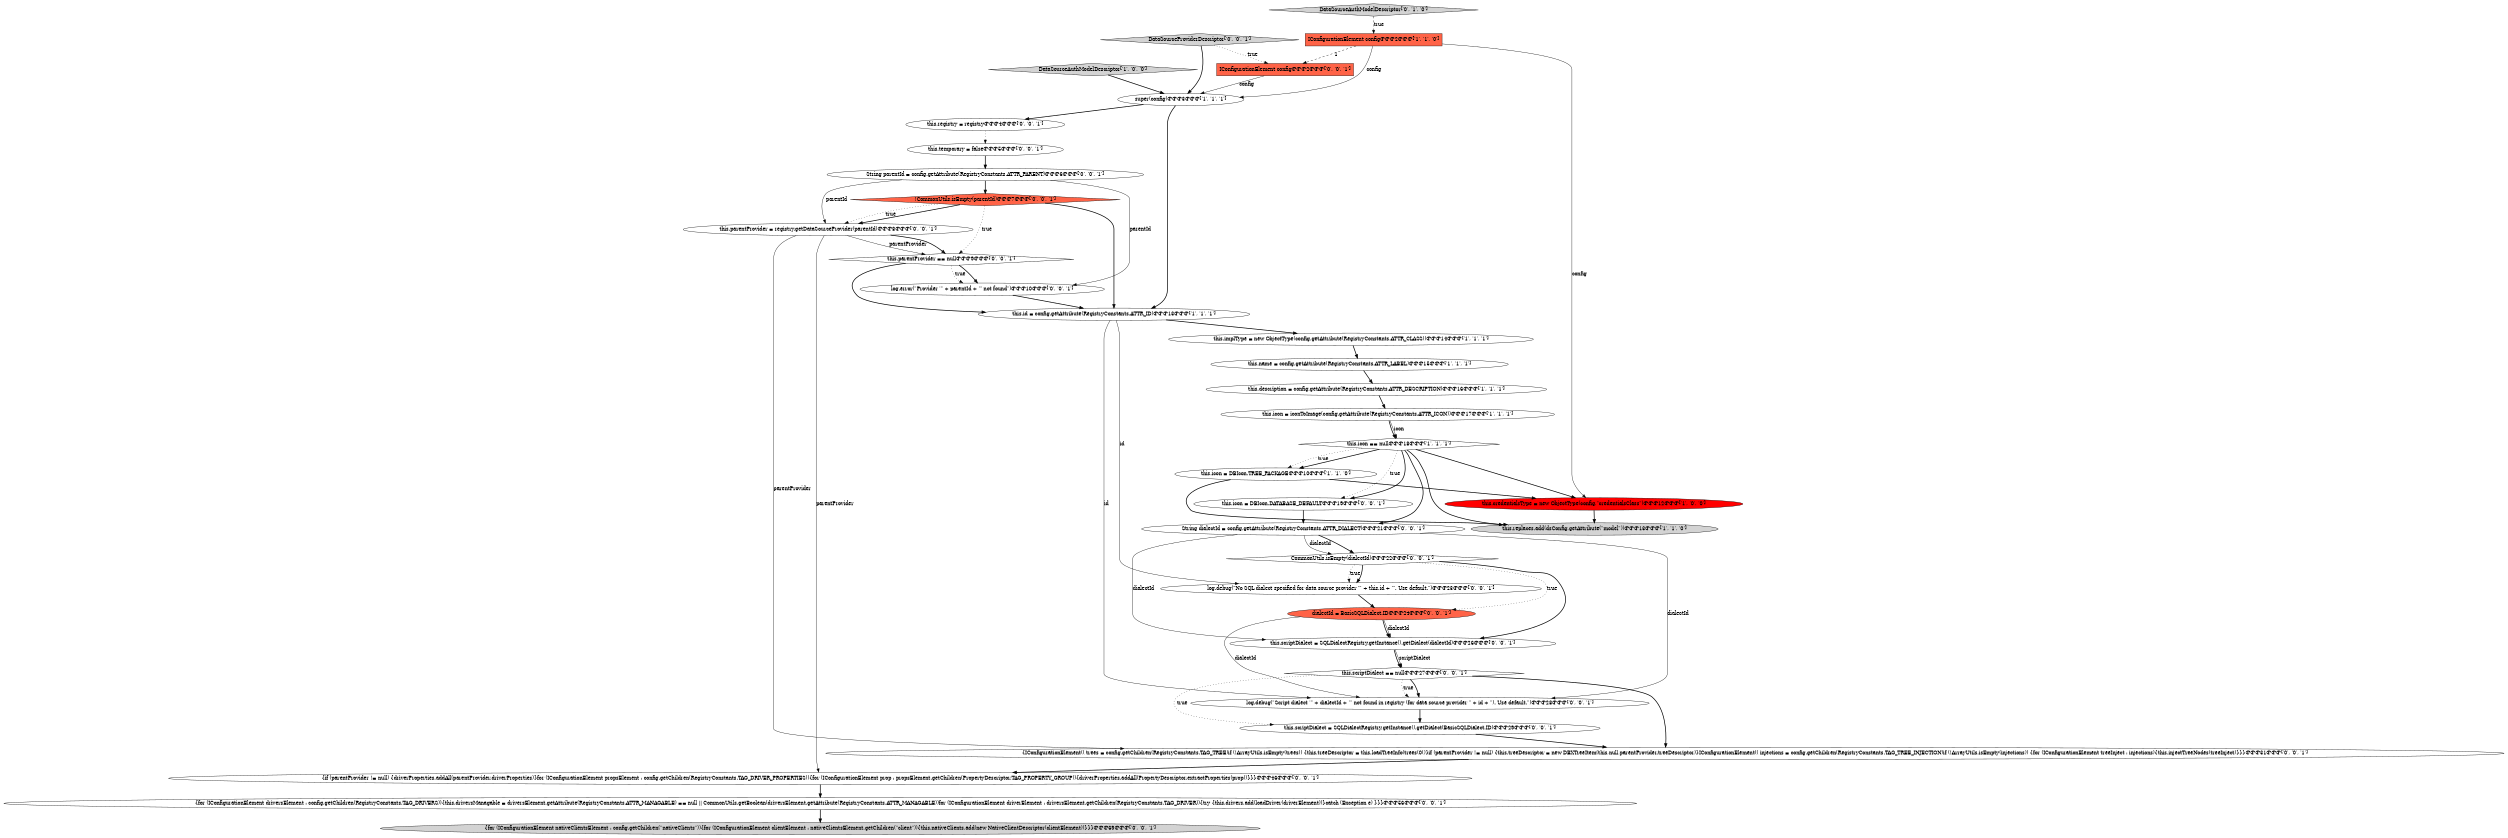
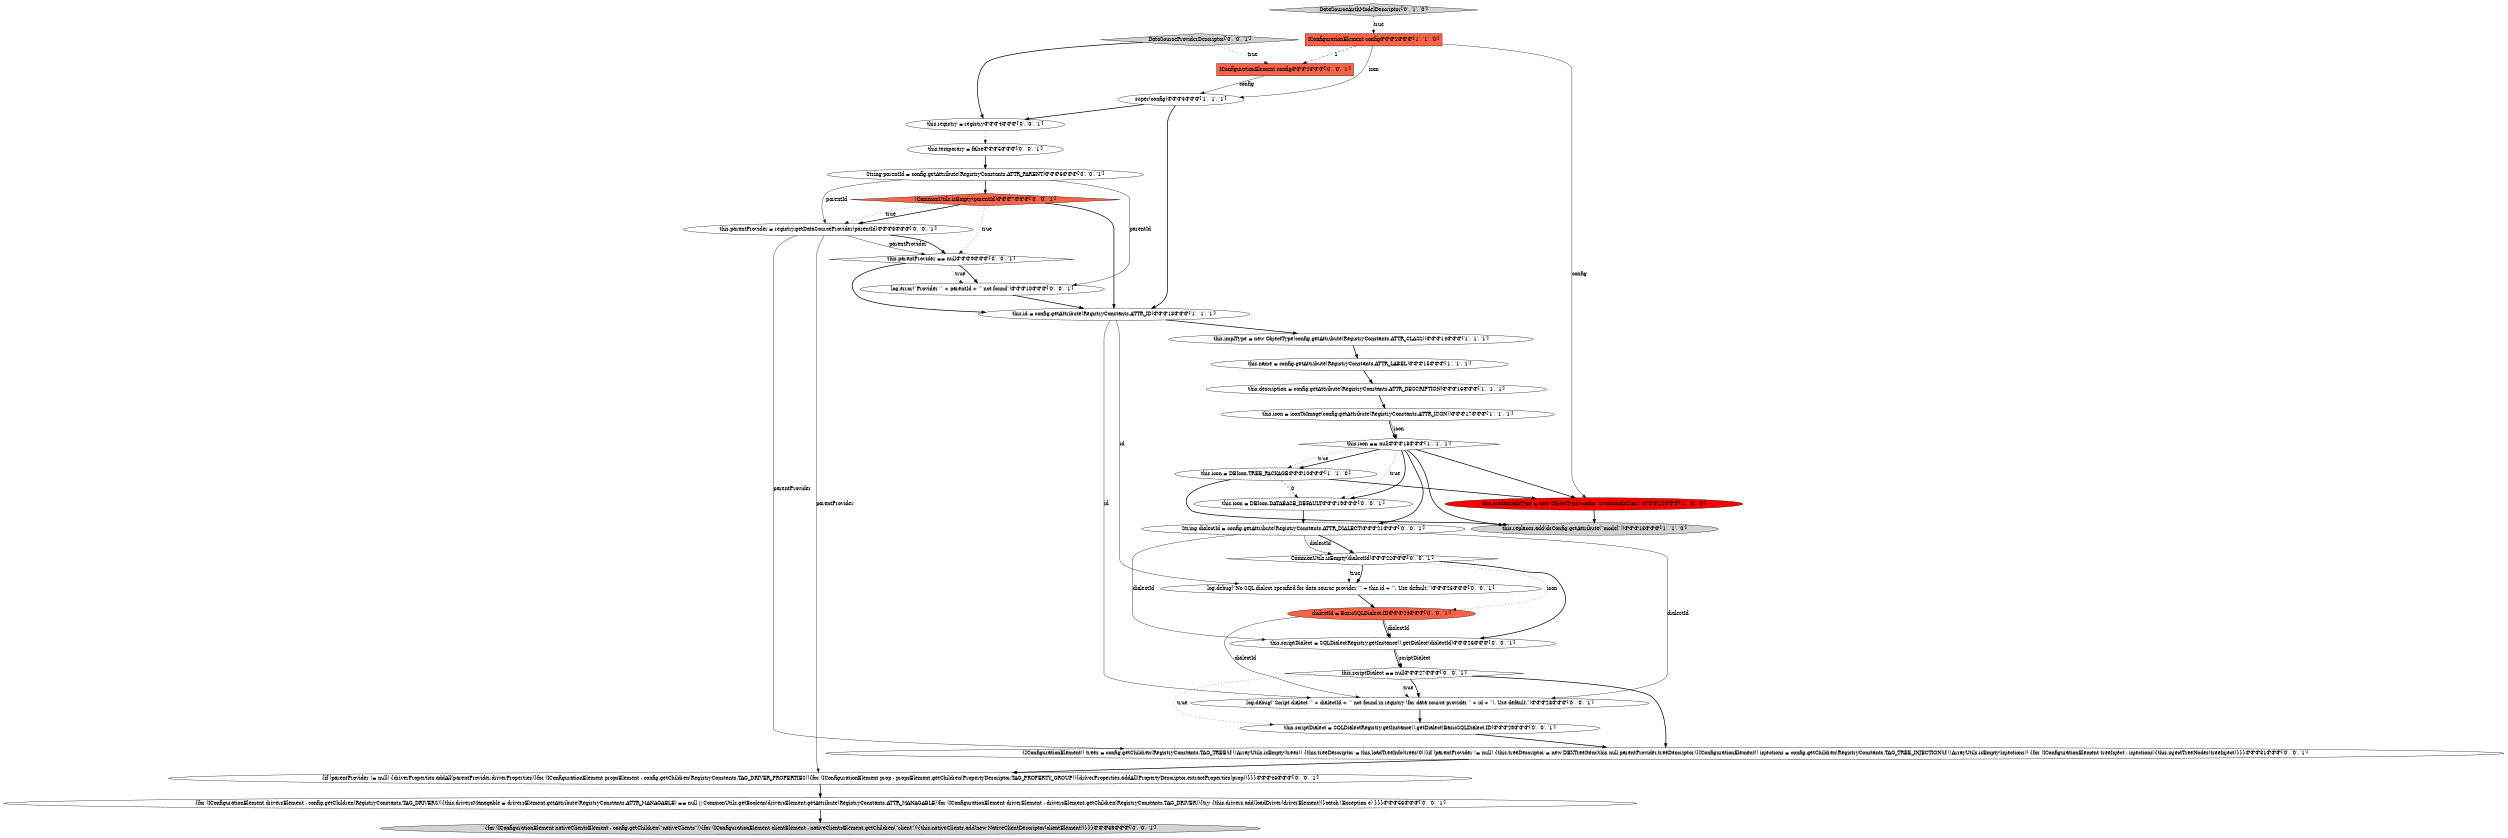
node "DataSourceAuthModelDescriptor['1', '0', '0']": removed
edge "DataSourceProviderDescriptor['0', '0', '1']" -> "super(config)@@@3@@@['1', '1', '1']": now "DataSourceProviderDescriptor['0', '0', '1']" -> "this.registry = registry@@@4@@@['0', '0', '1']"
edge "IConfigurationElement config@@@2@@@['1', '1', '0']" -> "super(config)@@@3@@@['1', '1', '1']": label "config" -> "icon"
edge "this.icon = DBIcon.TREE_PACKAGE@@@10@@@['1', '1', '0']" -> "this.icon = DBIcon.DATABASE_DEFAULT@@@19@@@['0', '0', '1']": added, label "0"
edge "CommonUtils.isEmpty(dialectId)@@@22@@@['0', '0', '1']" -> "dialectId = BasicSQLDialect.ID@@@24@@@['0', '0', '1']": label "true" -> "icon"
